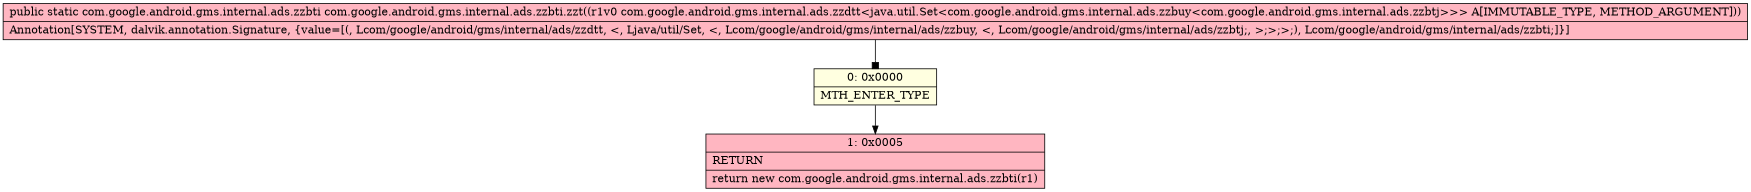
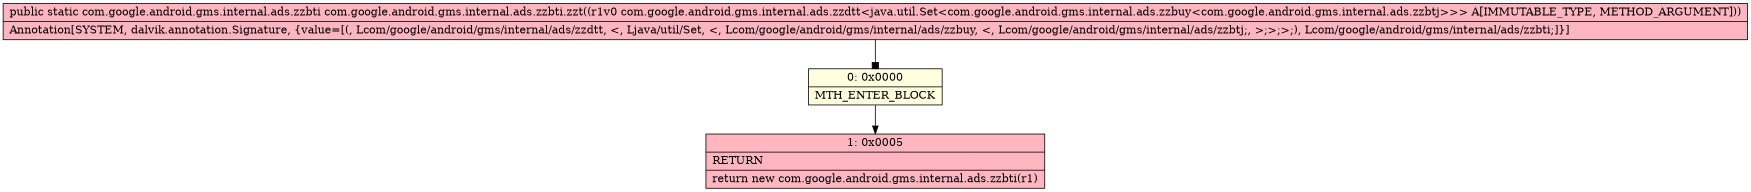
node "0: 0x0000": text "MTH_ENTER_TYPE" -> "MTH_ENTER_BLOCK"
